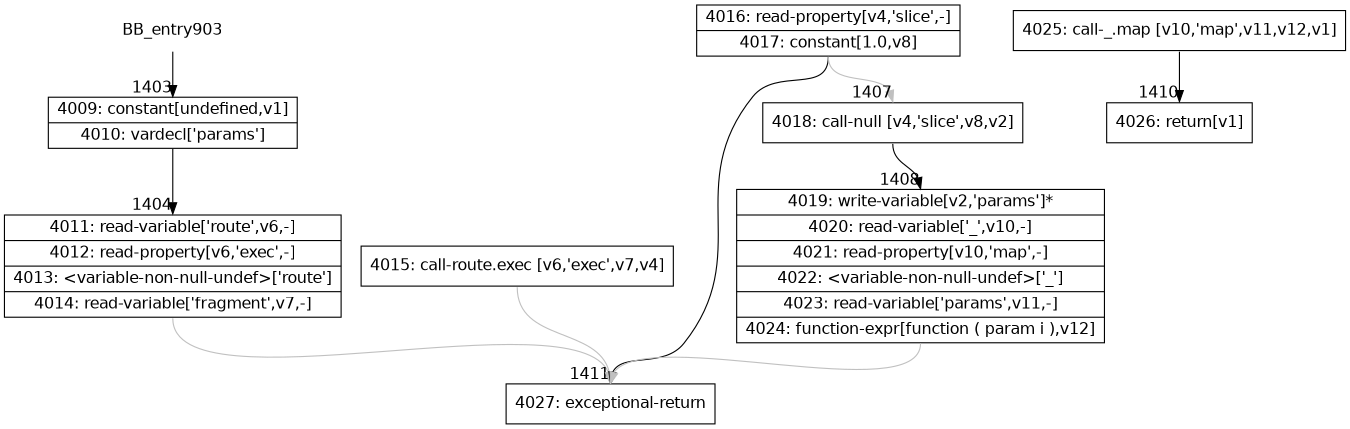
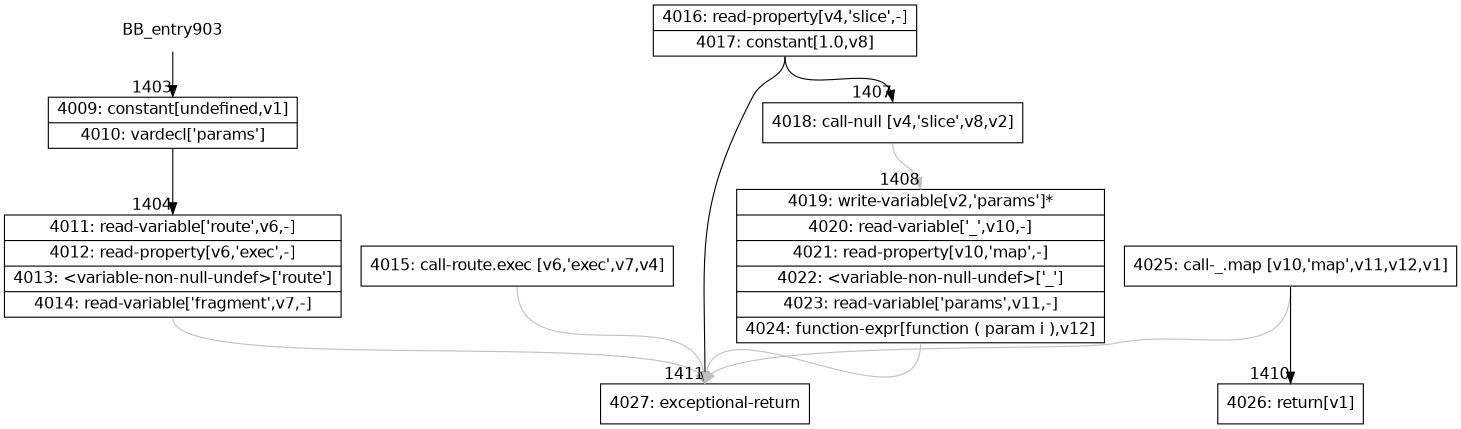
edge "4016: read-property[v4,'slice',-]" -> "4018: call-null [v4,'slice',v8,v2]": color gray -> black
edge "4018: call-null [v4,'slice',v8,v2]" -> "4019: write-variable[v2,'params']*": color black -> gray
edge "4025: call-_.map [v10,'map',v11,v12,v1]" -> "4027: exceptional-return": added
